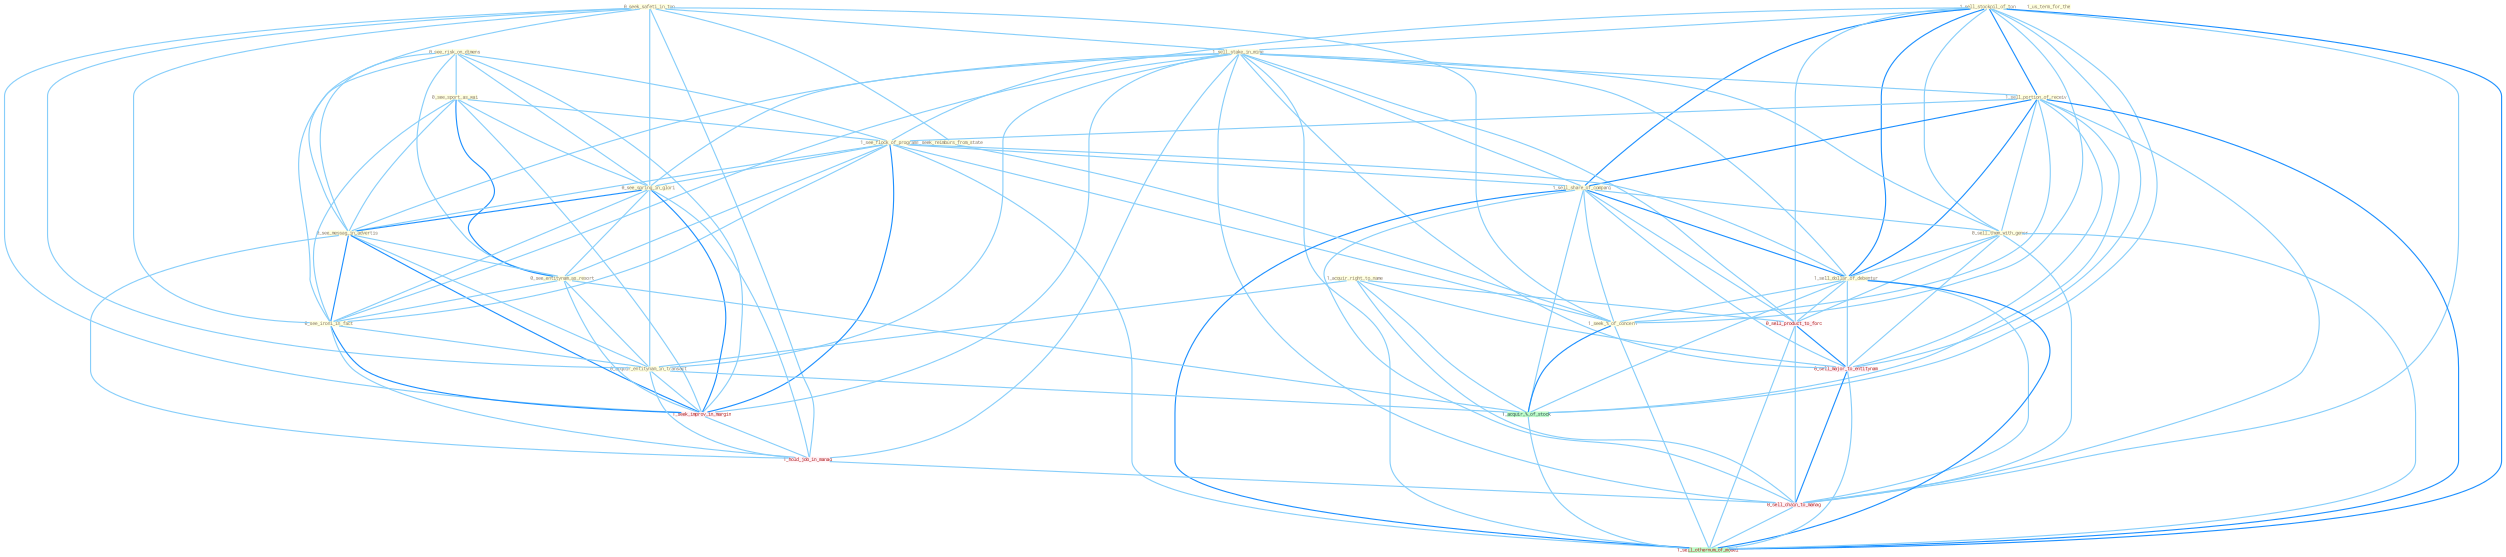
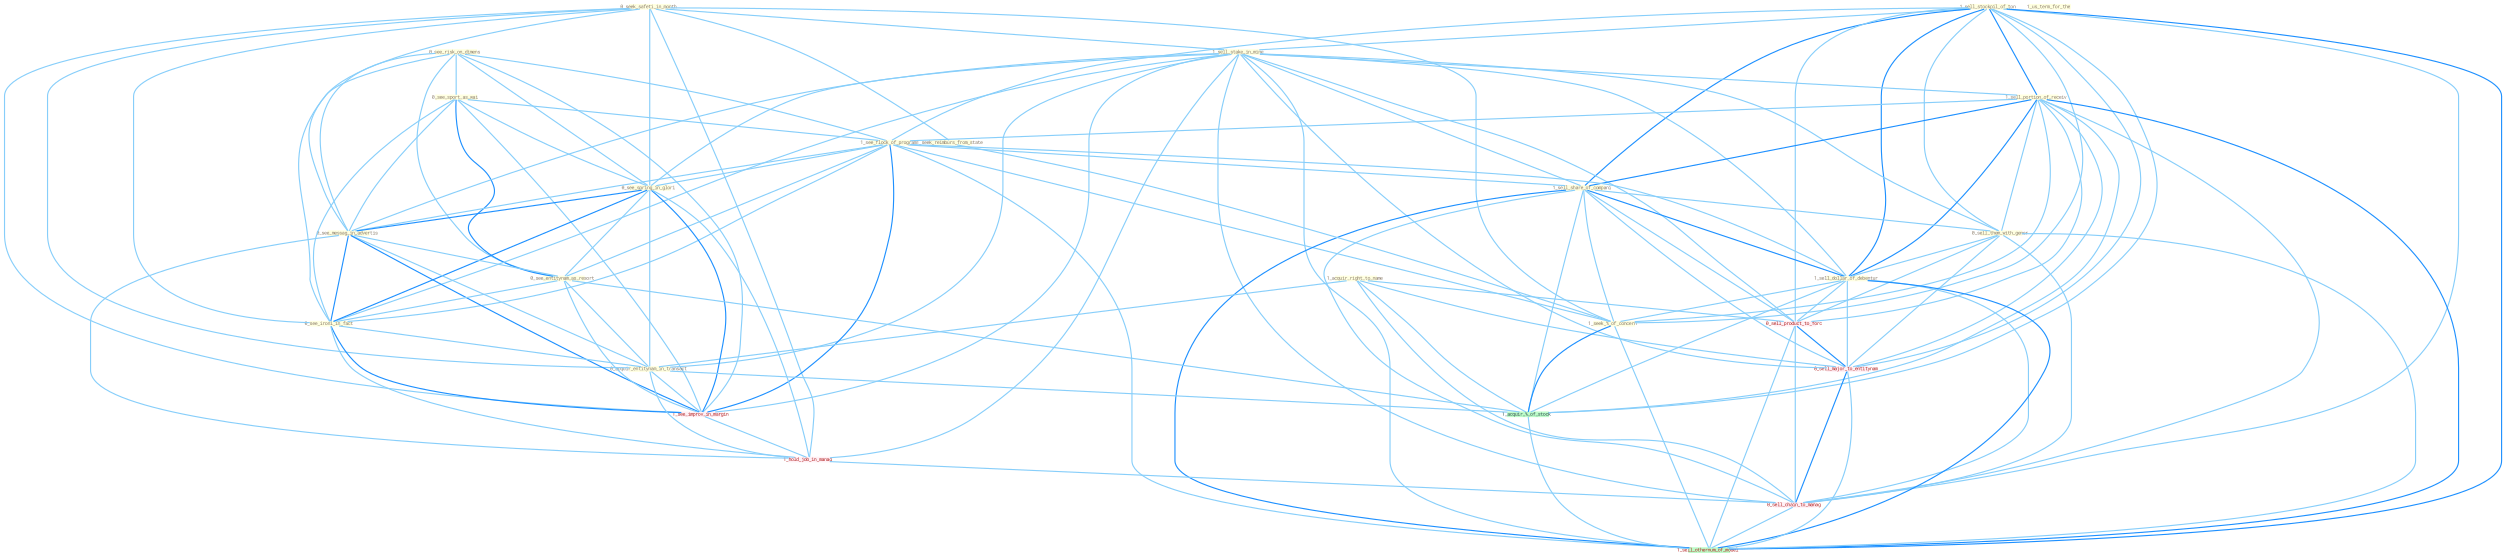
node "0_seek_safeti_in_ton": label "0_seek_safeti_in_ton" -> "0_seek_safeti_in_month"
edge "0_see_spring_in_glori" -- "0_see_ironi_in_fact": color #87cefa -> #1e90ff
edge "1_sell_portion_of_receiv" -- "0_sell_product_to_forc": added
node "1_seek_improv_in_margin": label "1_seek_improv_in_margin" -> "1_see_improv_in_margin"
